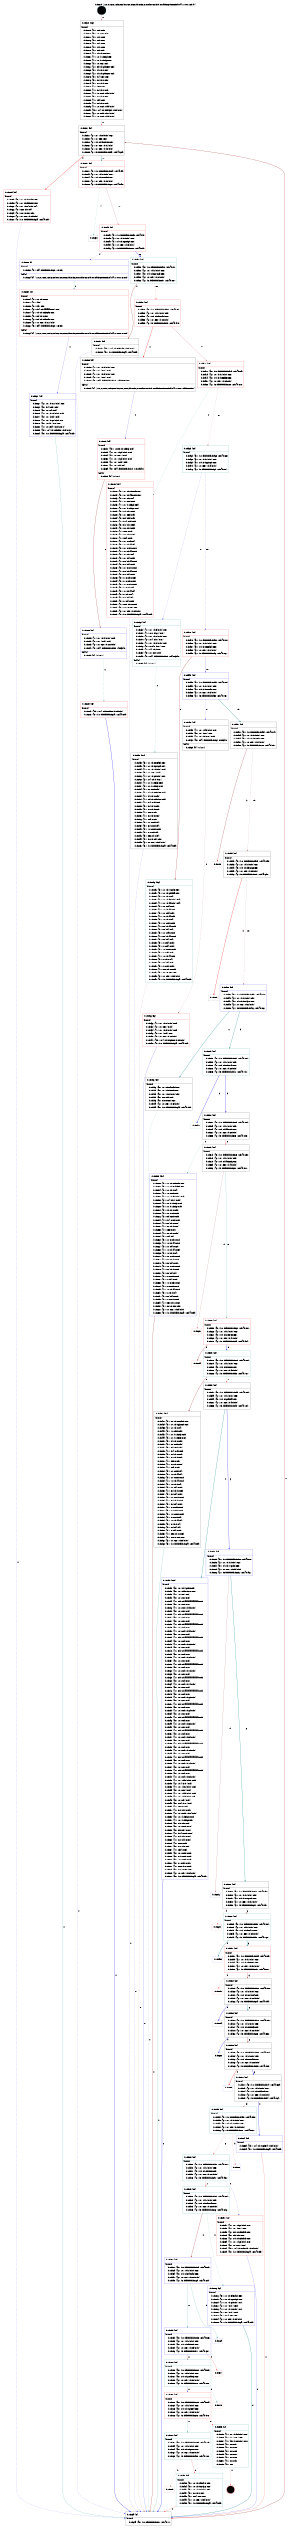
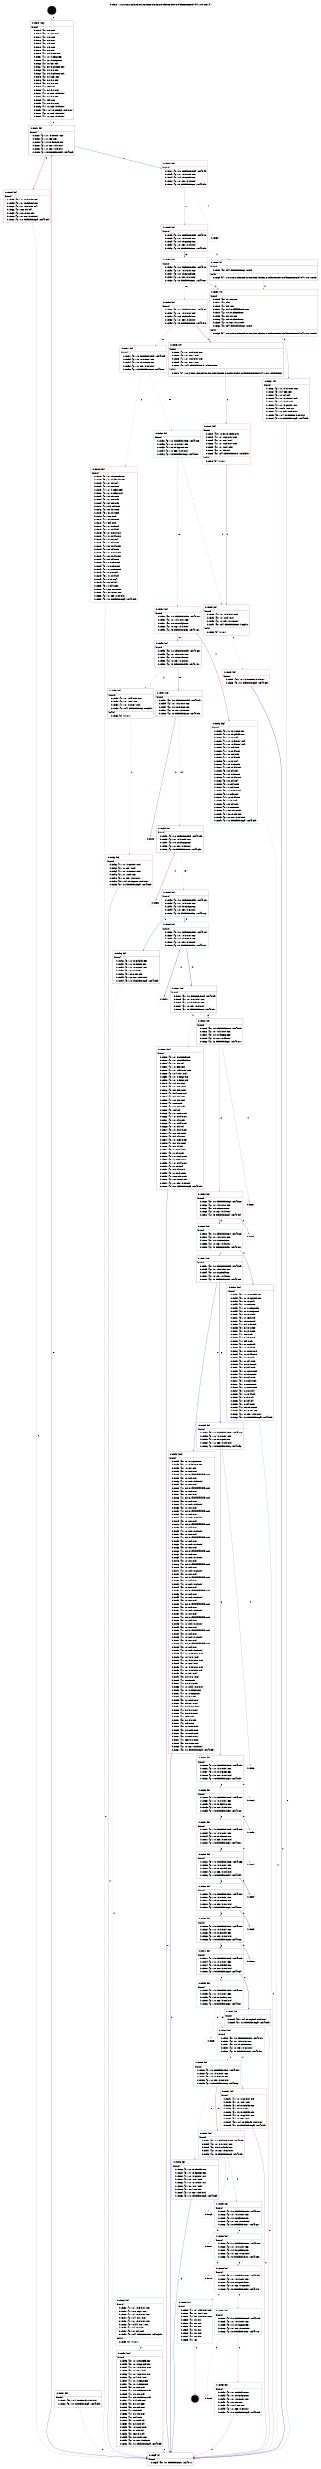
edge "0x40190c [28]" -> "0x402107 [15]": now "0x40190c [28]" -> "0x40213f [40]"
edge "0x401960 [28]" -> "0x40206d [40]": now "0x401960 [28]" -> "0x4021ee [18]"
